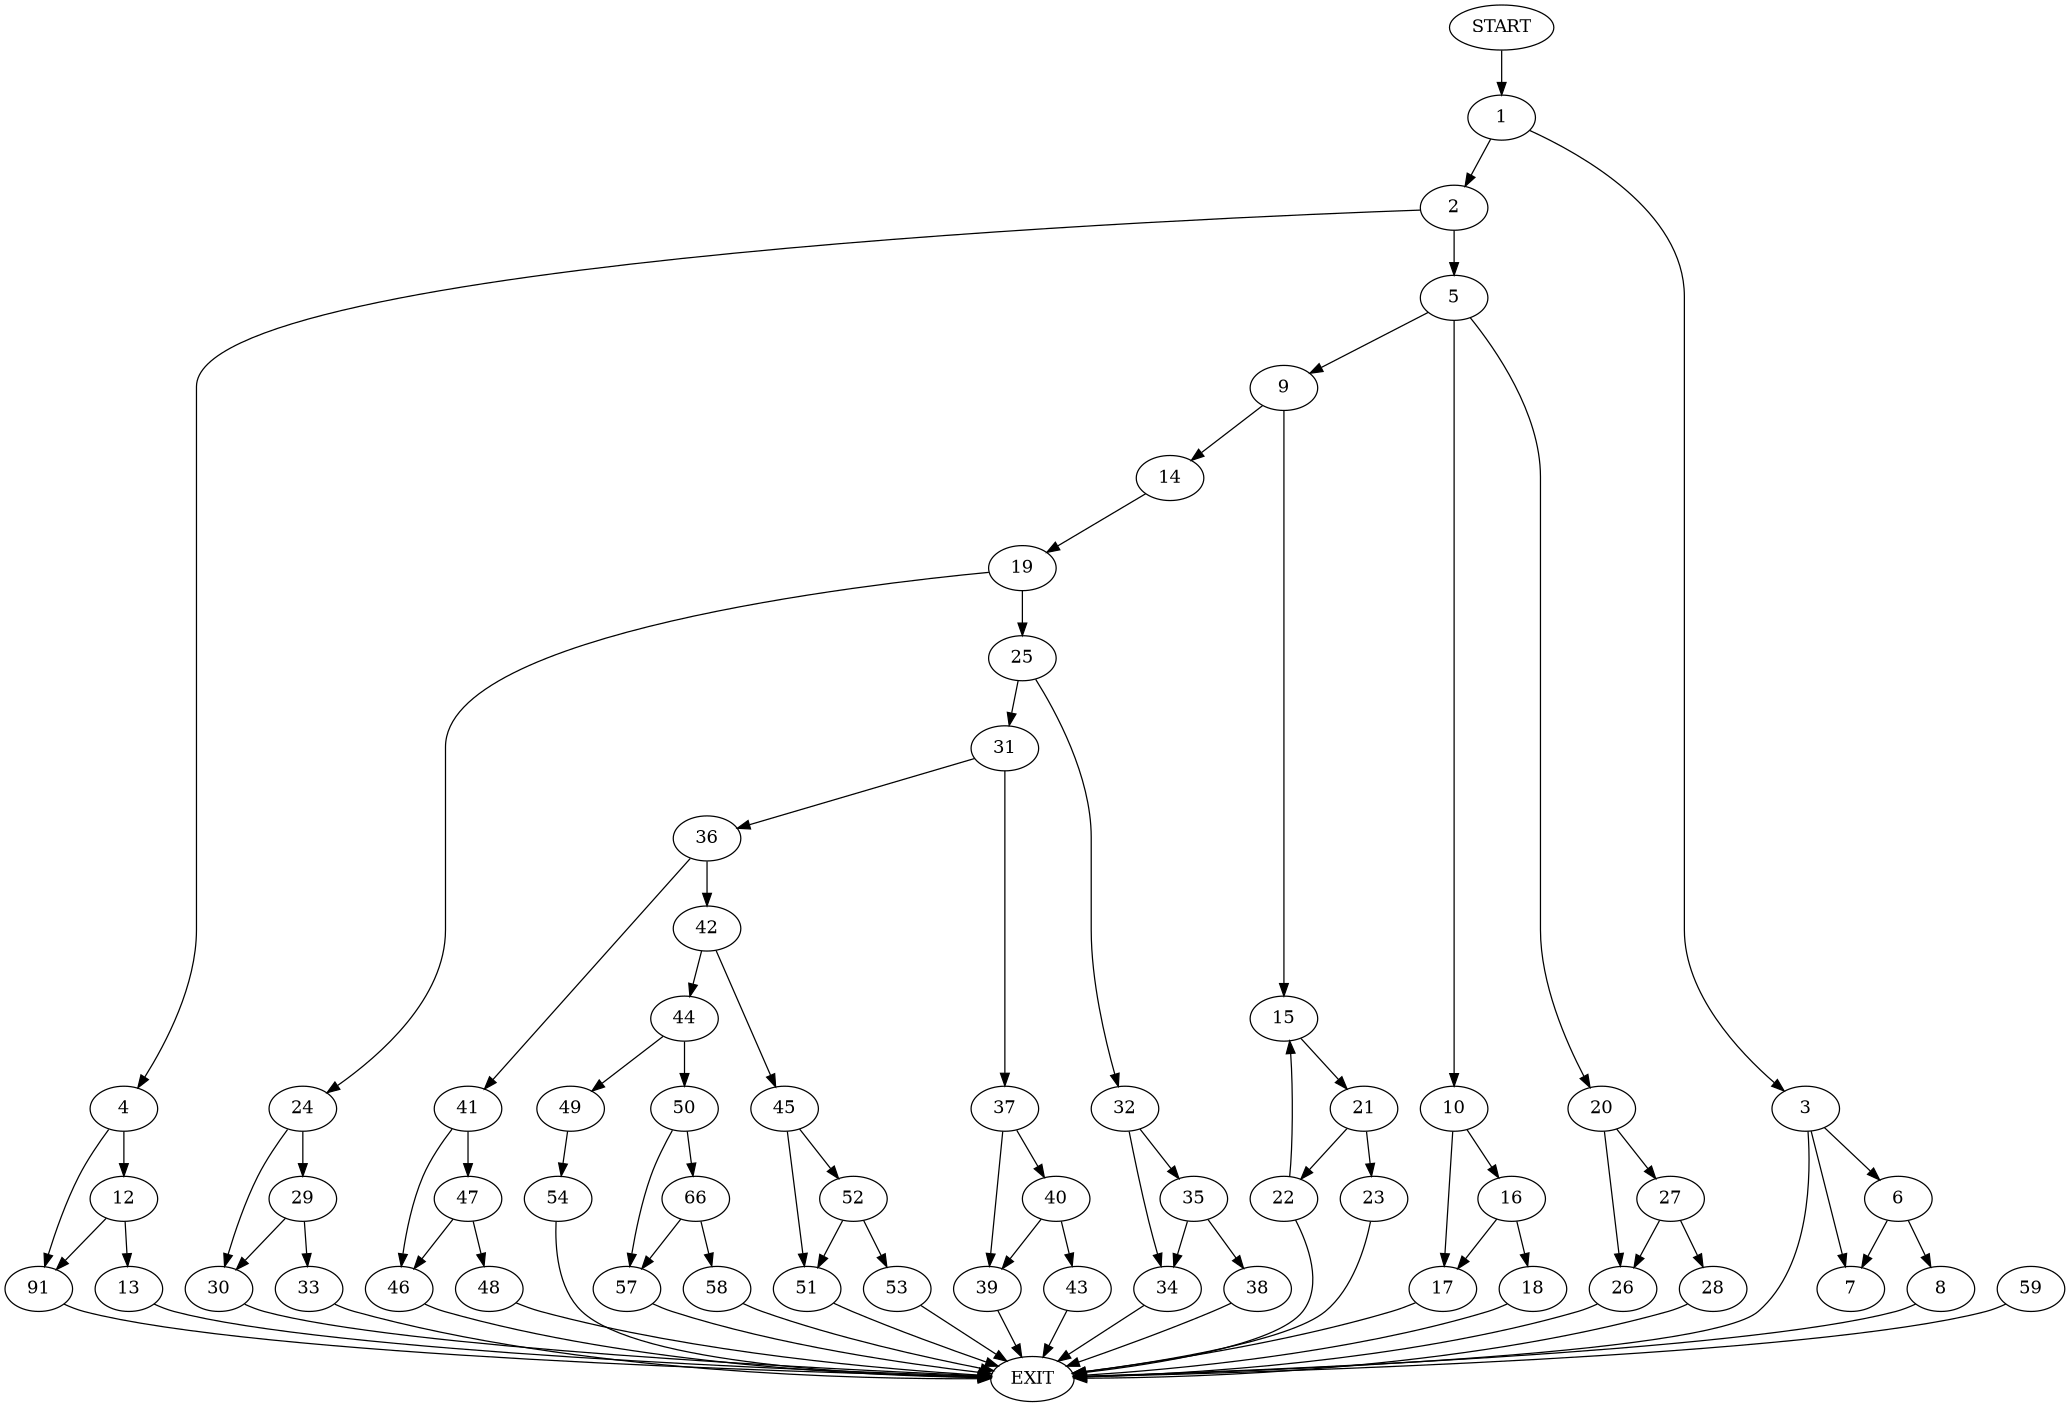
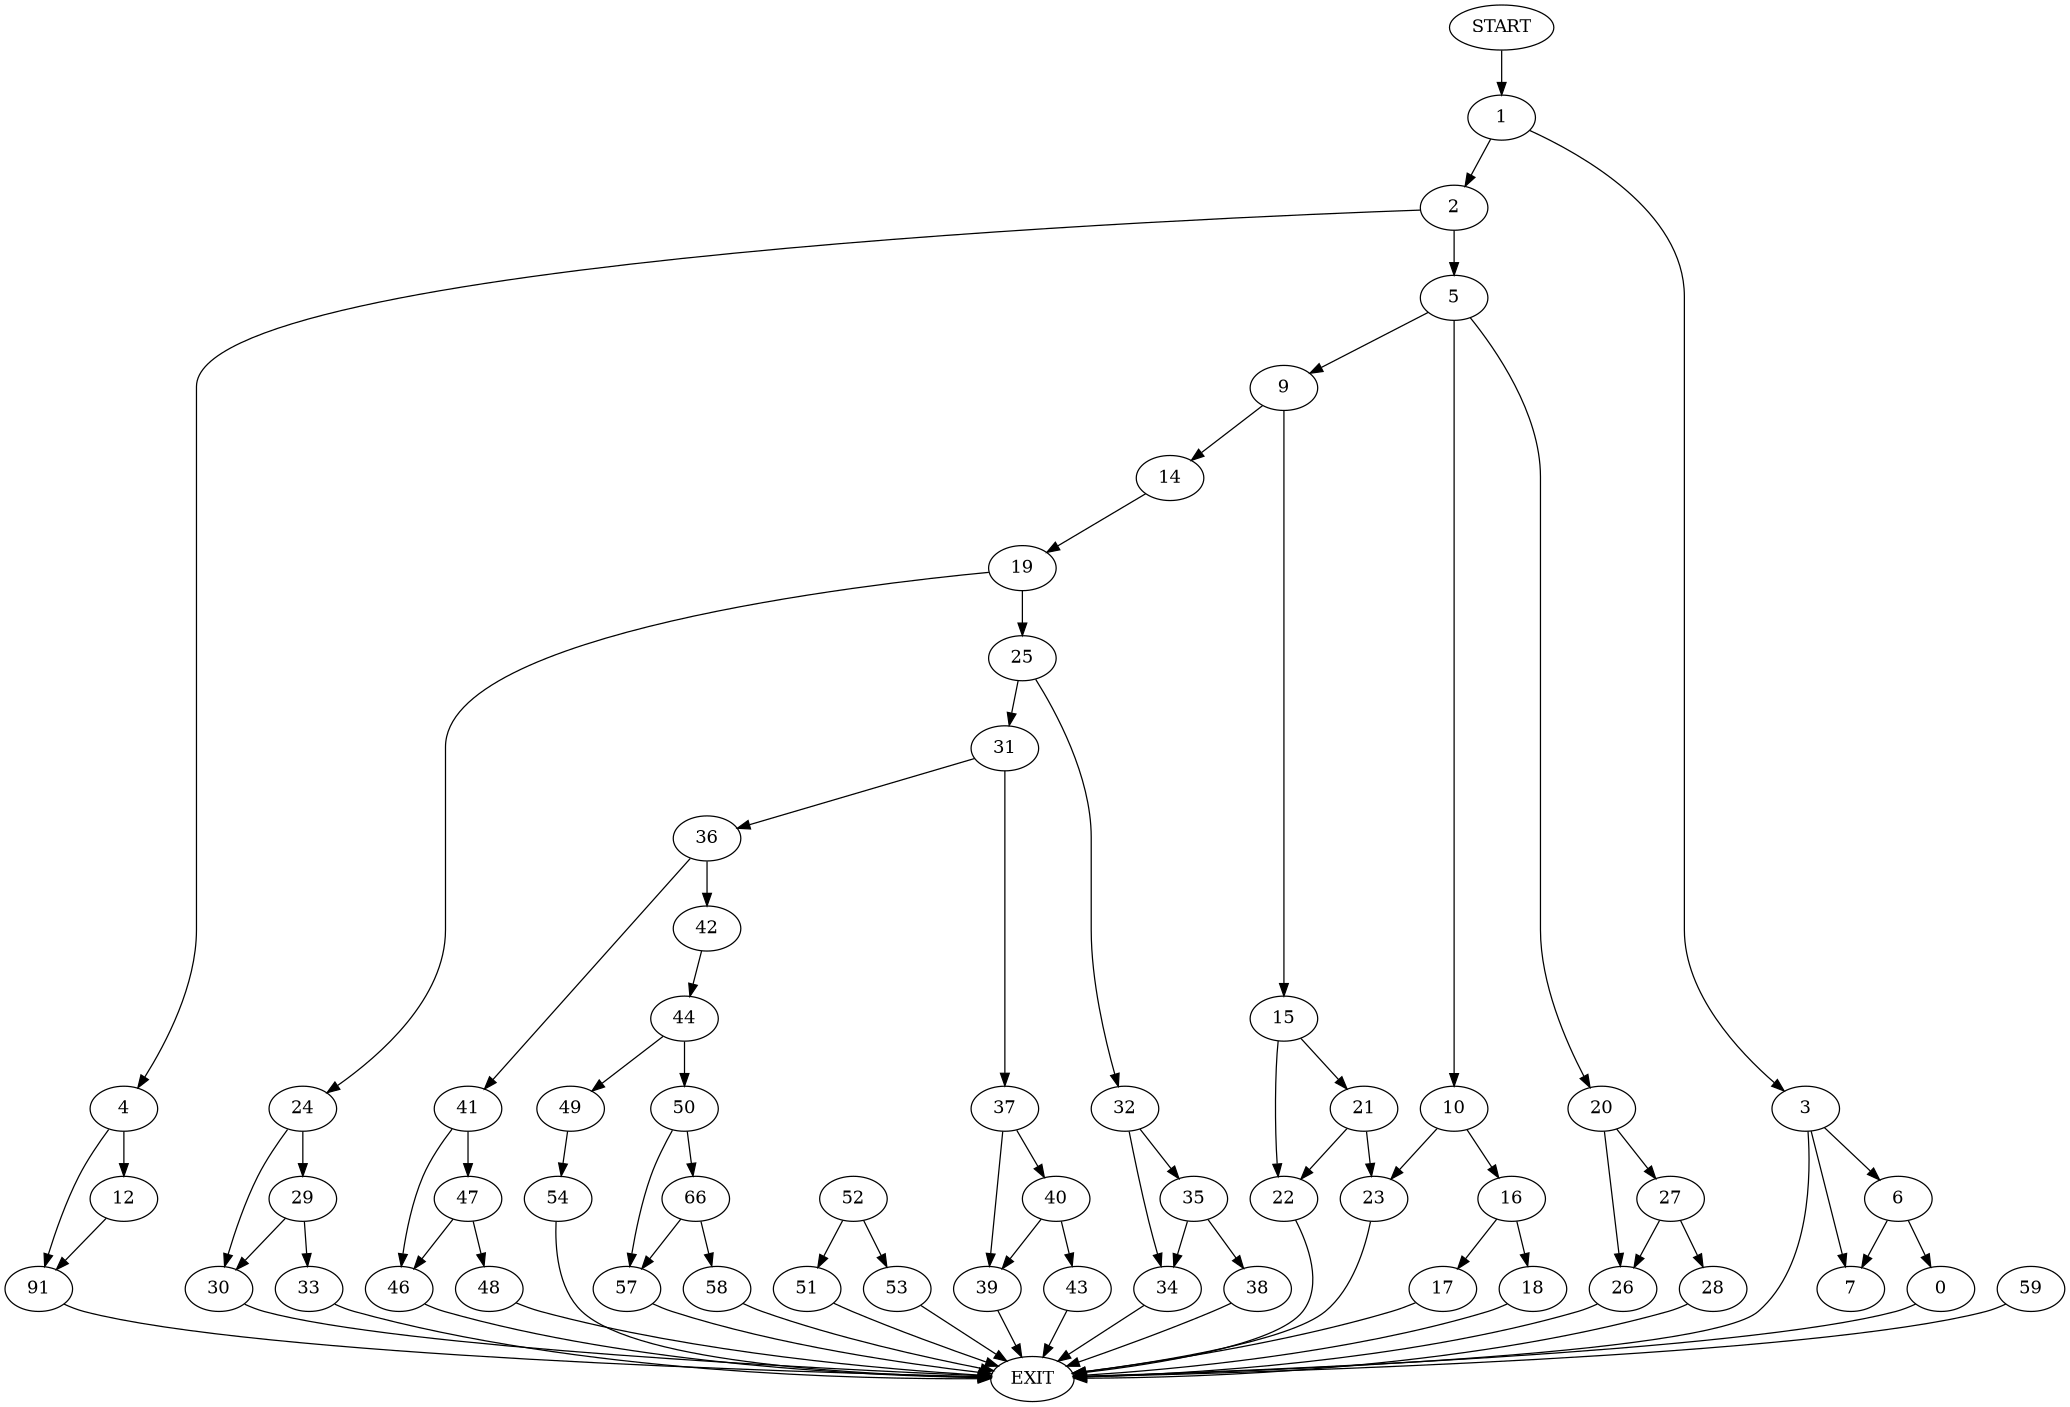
node "45": removed
edge "22" -> "15": reversed
edge "10" -> "17": now "10" -> "23"
node "13": removed
node "8": label "8" -> "0"
